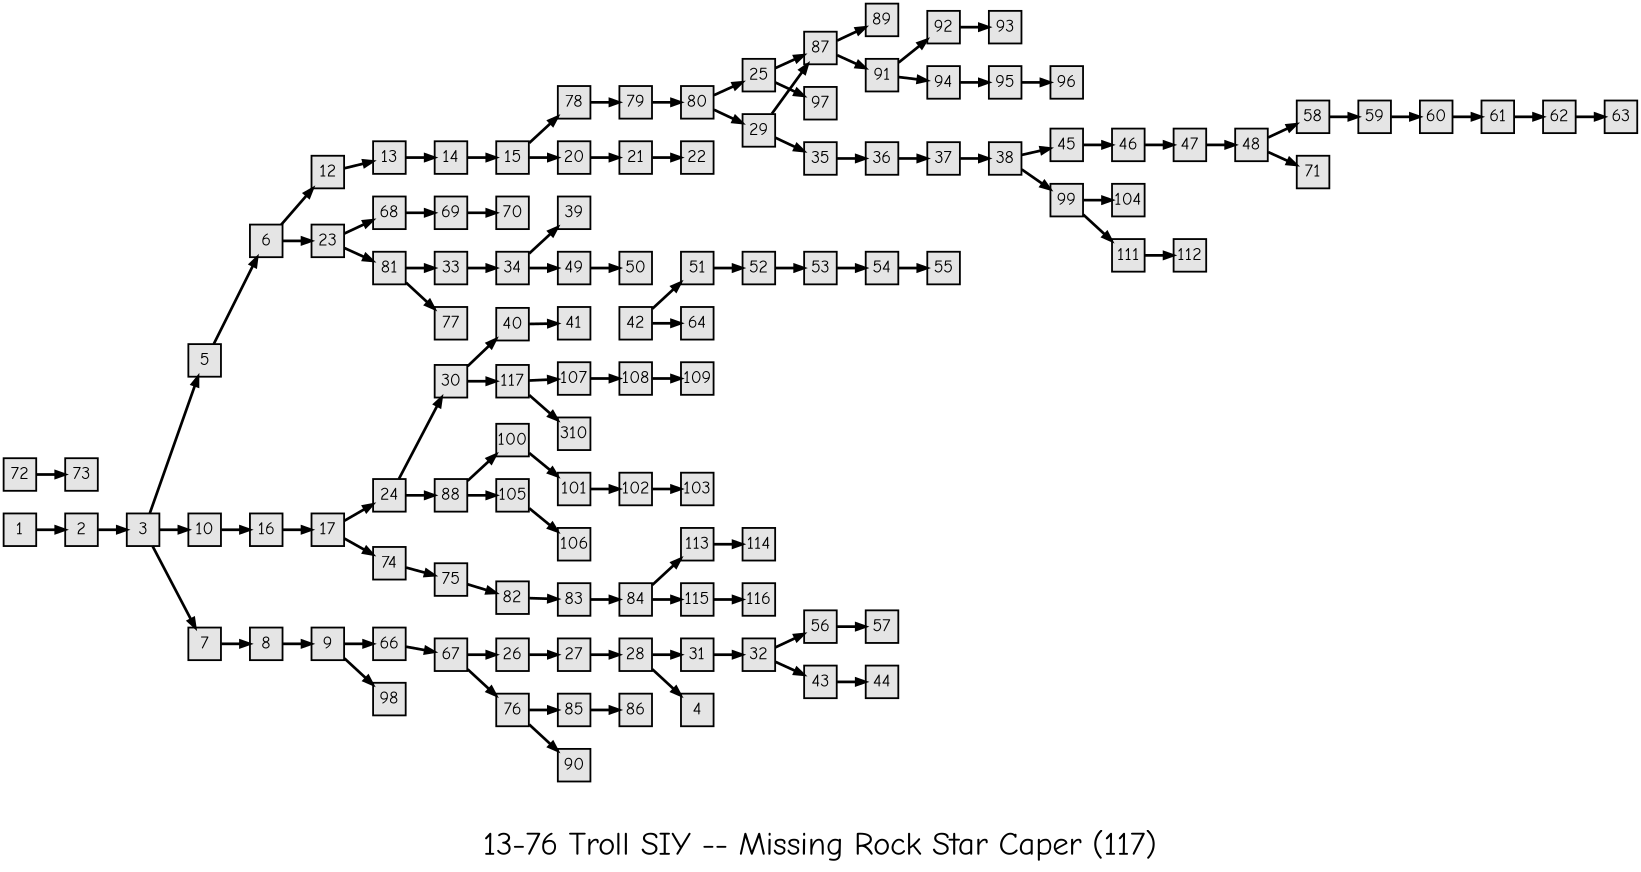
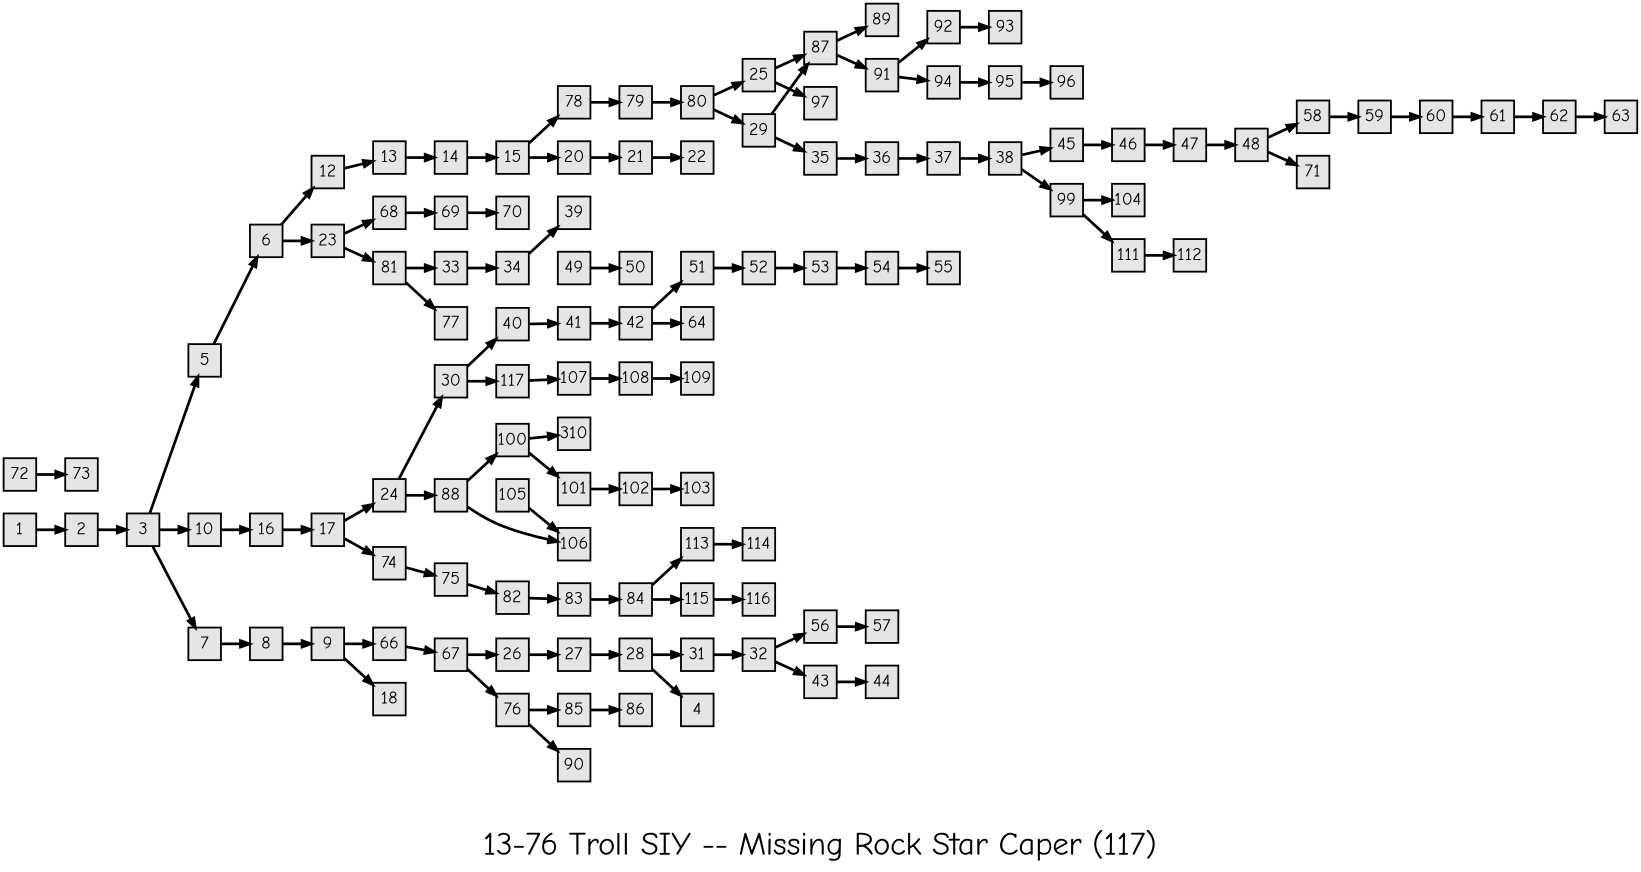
edge "34" -> "49": removed
edge "41" -> "42": added
edge "117" -> "310": now "100" -> "310"
edge "88" -> "105": now "88" -> "106"
node "98": label "98" -> "18"
